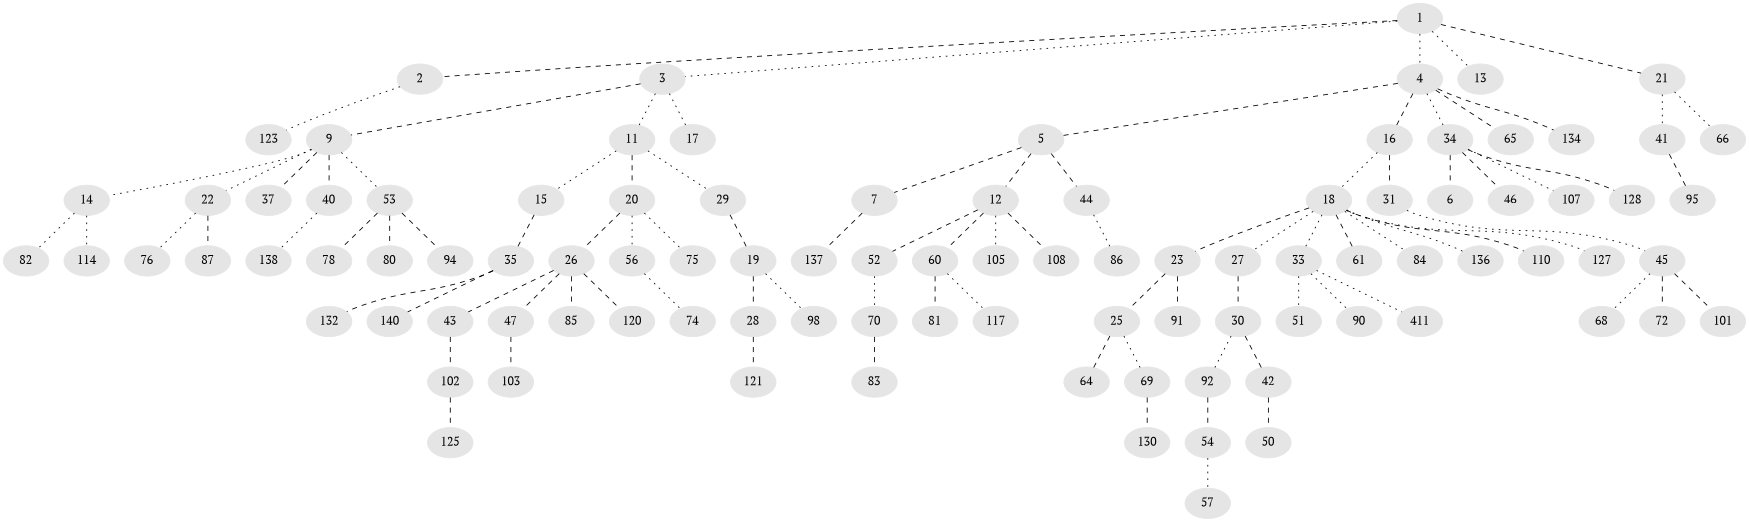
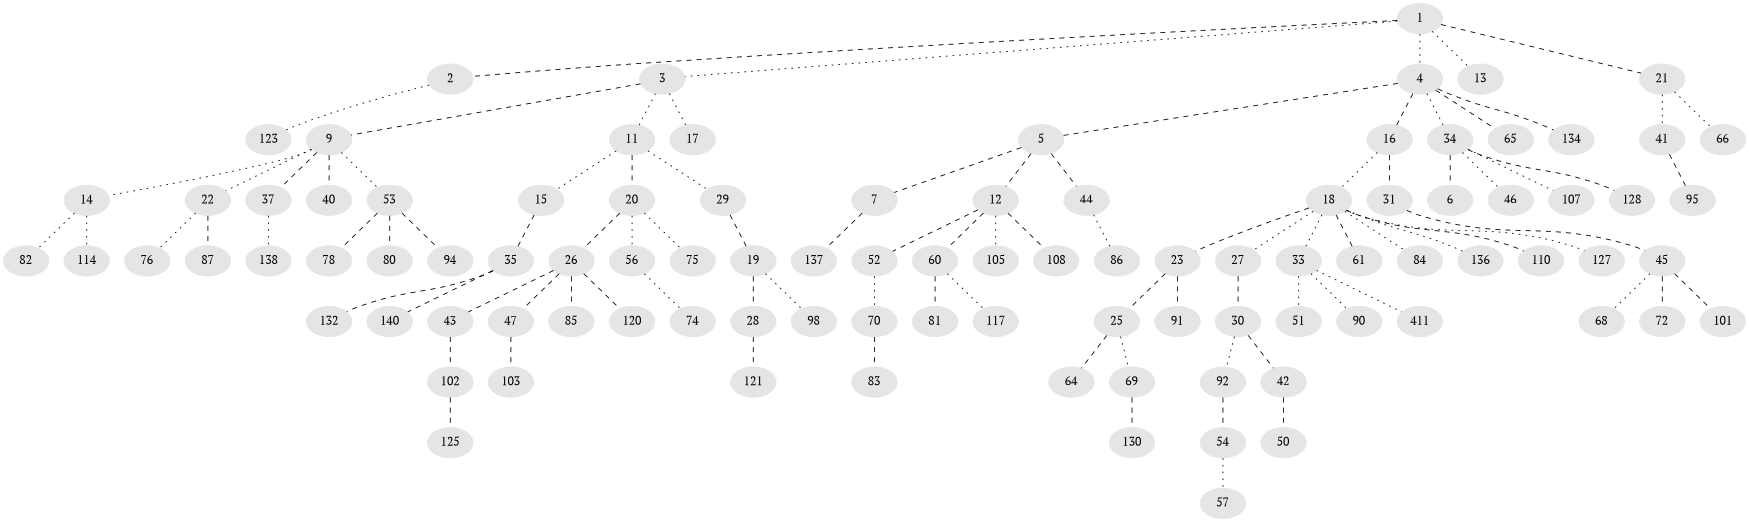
edge "34" -- "46": style dashed -> dotted
edge "40" -- "138": now "37" -- "138"
edge "31" -- "45": style dotted -> dashed
